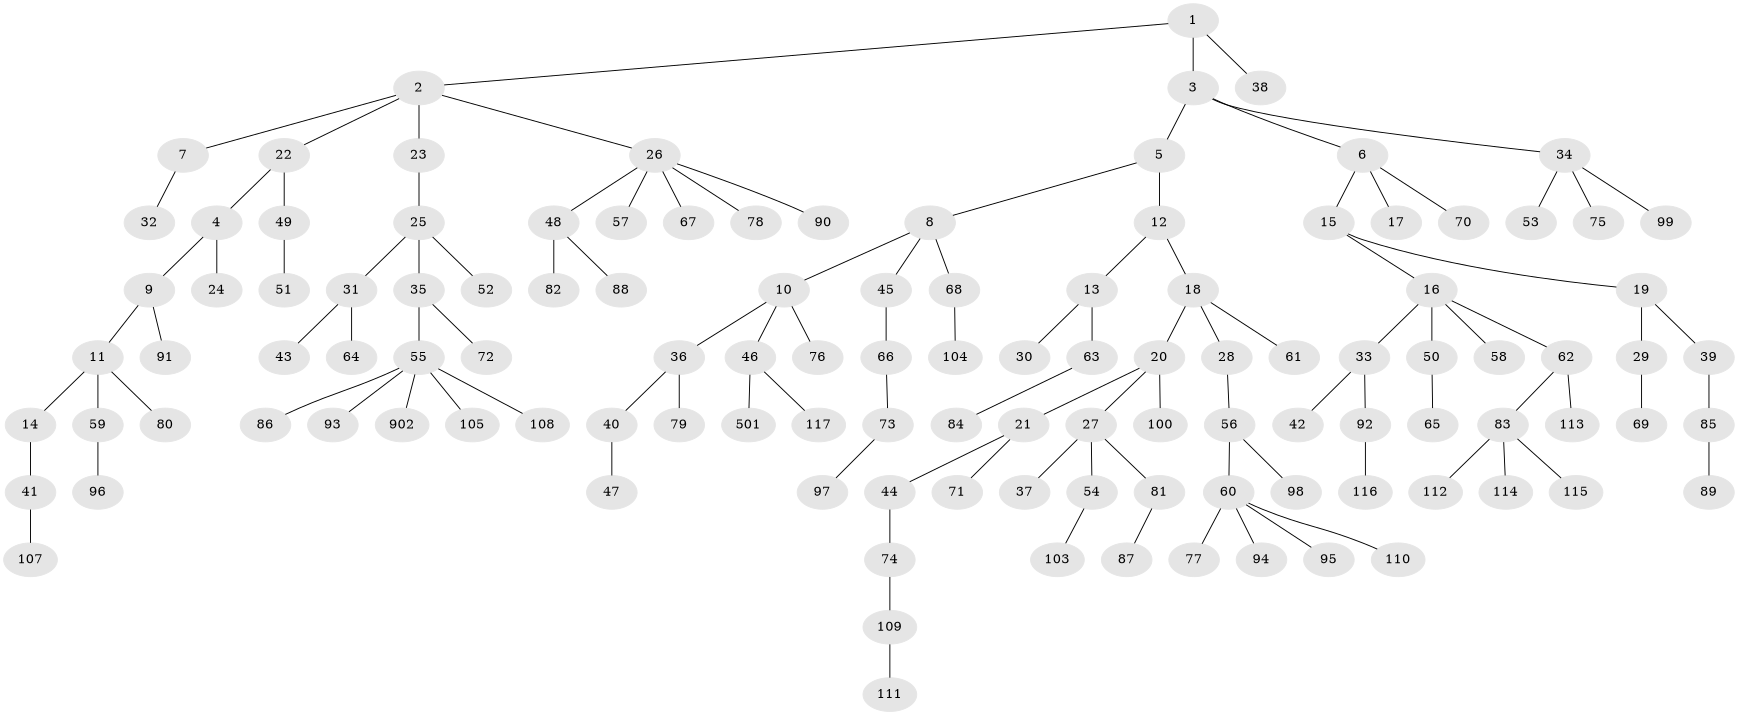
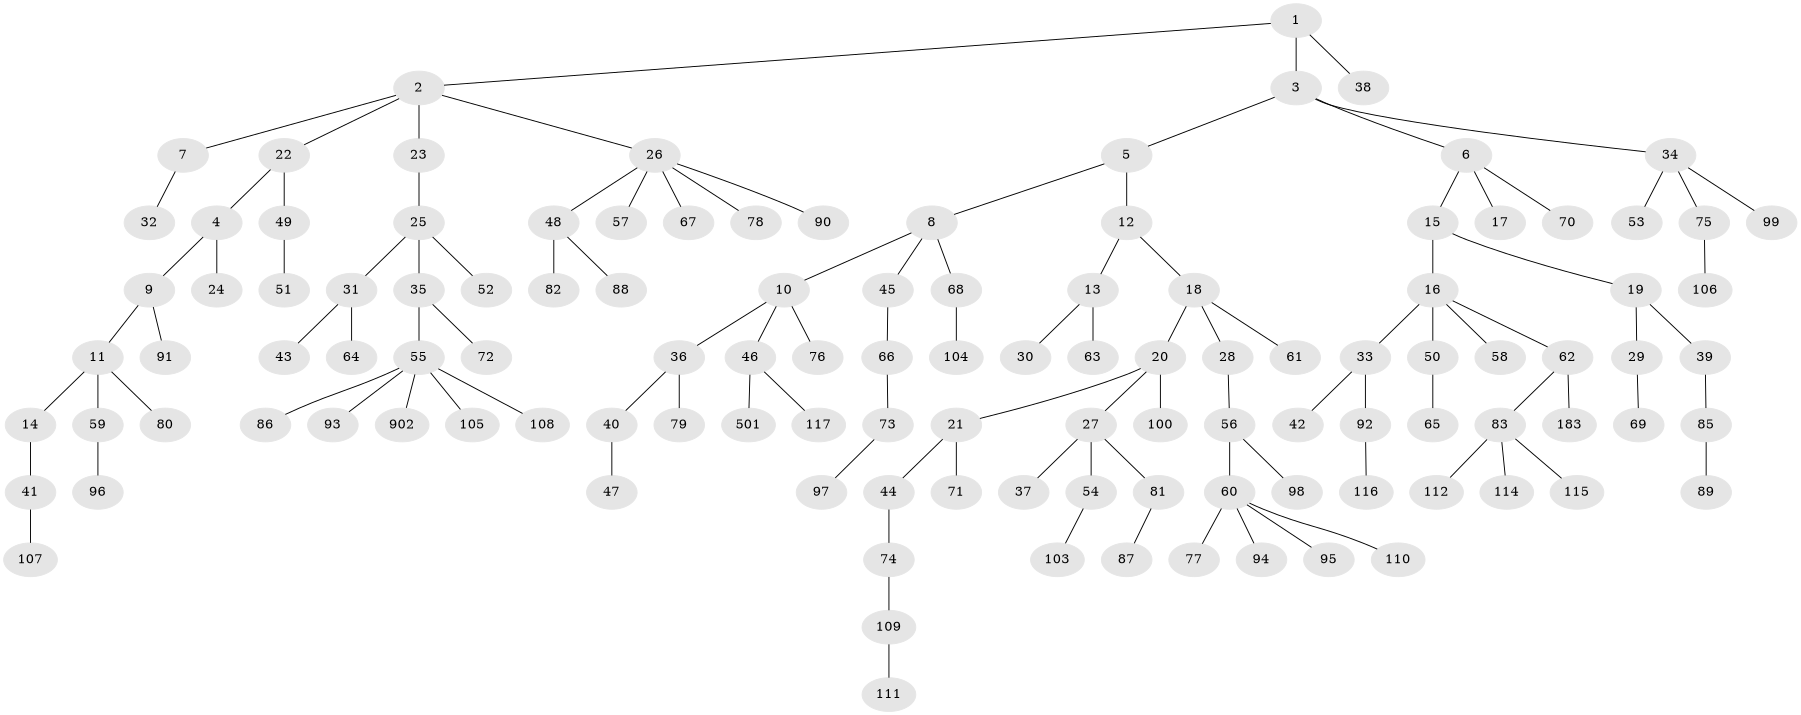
node "106": added
node "84": removed
node "113": label "113" -> "183"
